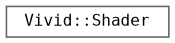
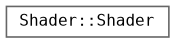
node "Vivid::Shader": label "Vivid::Shader" -> "Shader::Shader"
